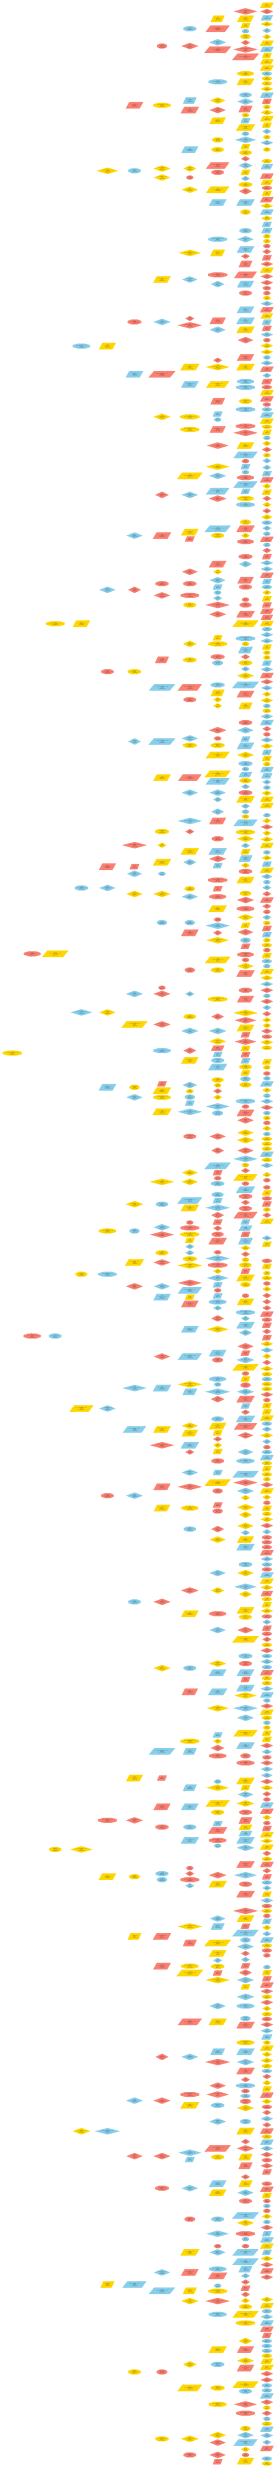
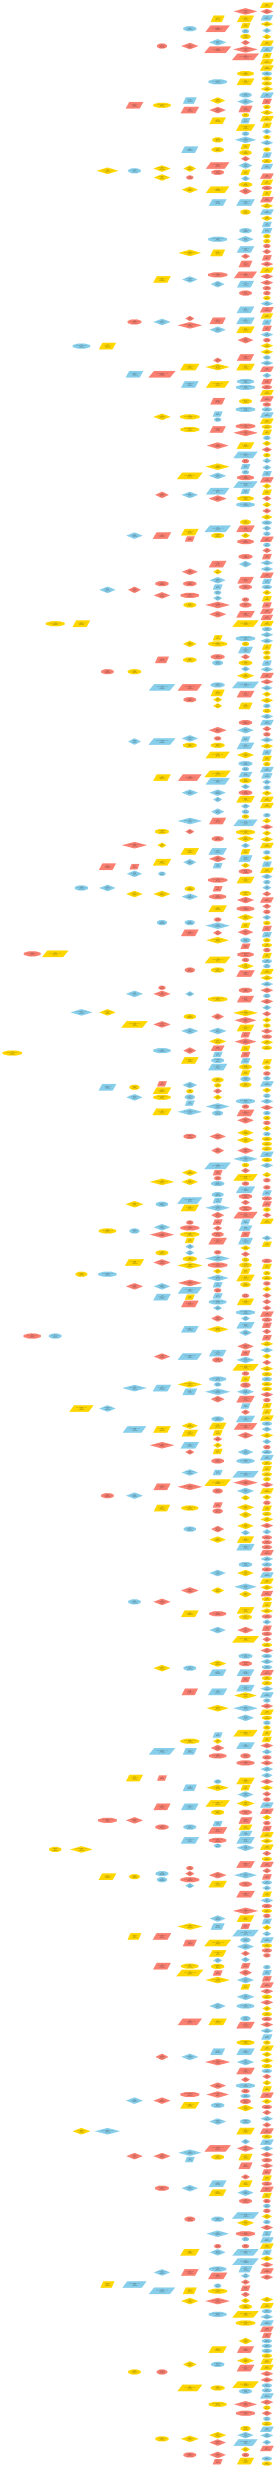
node "node #70 gini = 0.0 samples = 0.0% value = [1.0, 0.0]": added
node "node #565 gini = 0.0 samples = 0.0% value = [1.0, 0.0]": fillcolor gold -> skyblue
node "node #612 gini = 0.0 samples = 0.0% value = [1.0, 0.0]": fillcolor salmon -> gold
node "node #936 gini = 0.5 samples = 0.0% value = [0.5, 0.5]": fillcolor gold -> skyblue
node "node #1007 gini = 0.0 samples = 0.0% value = [1.0, 0.0]": fillcolor salmon -> skyblue
node "node #1024 gini = 0.0 samples = 0.0% value = [1.0, 0.0]": added
